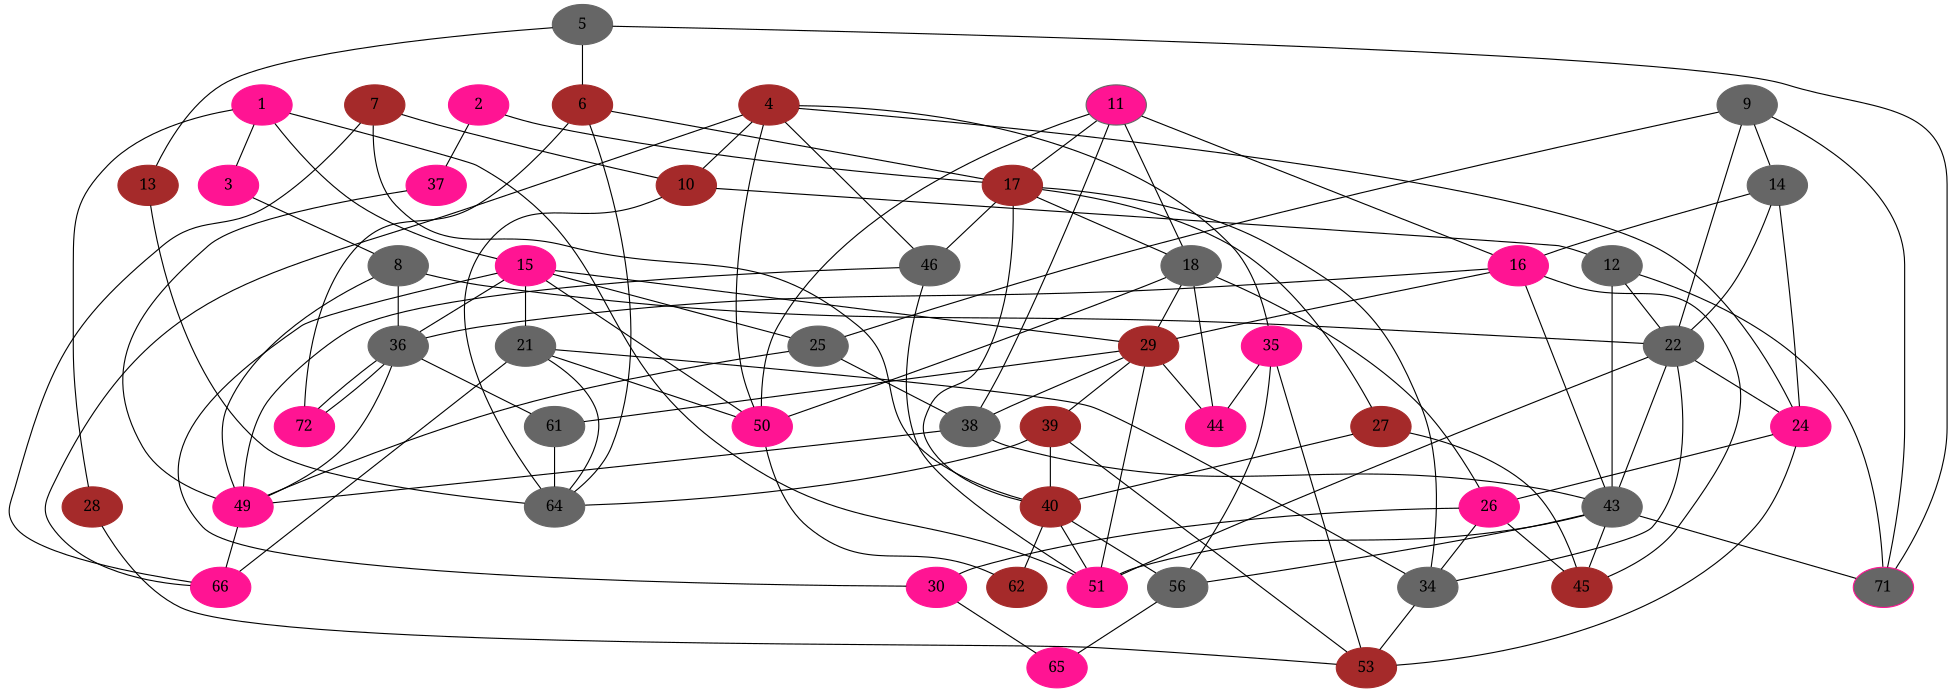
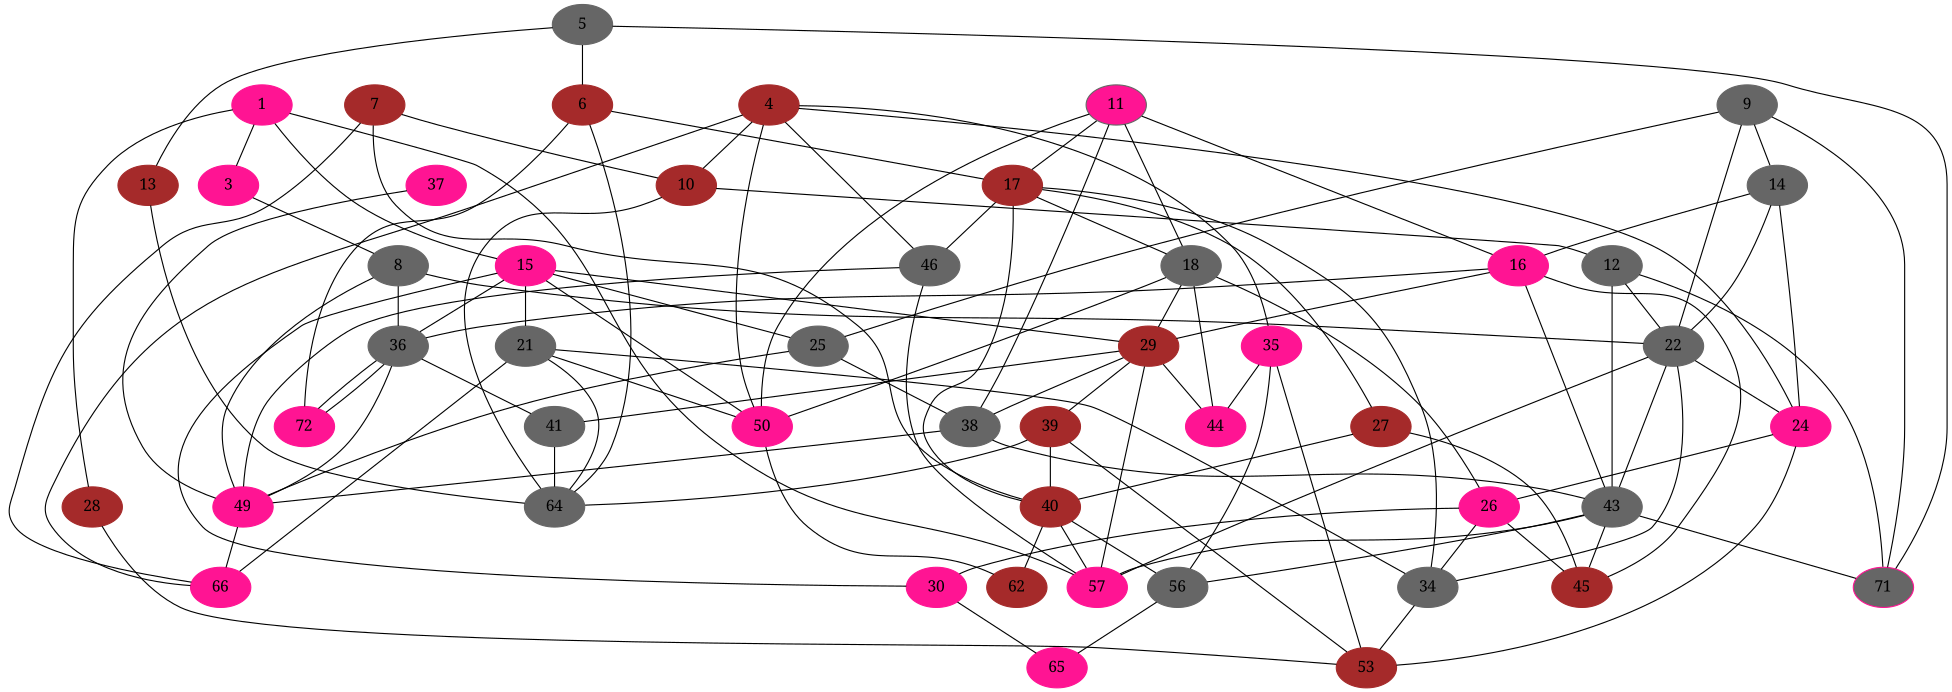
node "2": removed
node "61": label "61" -> "41"
node "51": label "51" -> "57"
